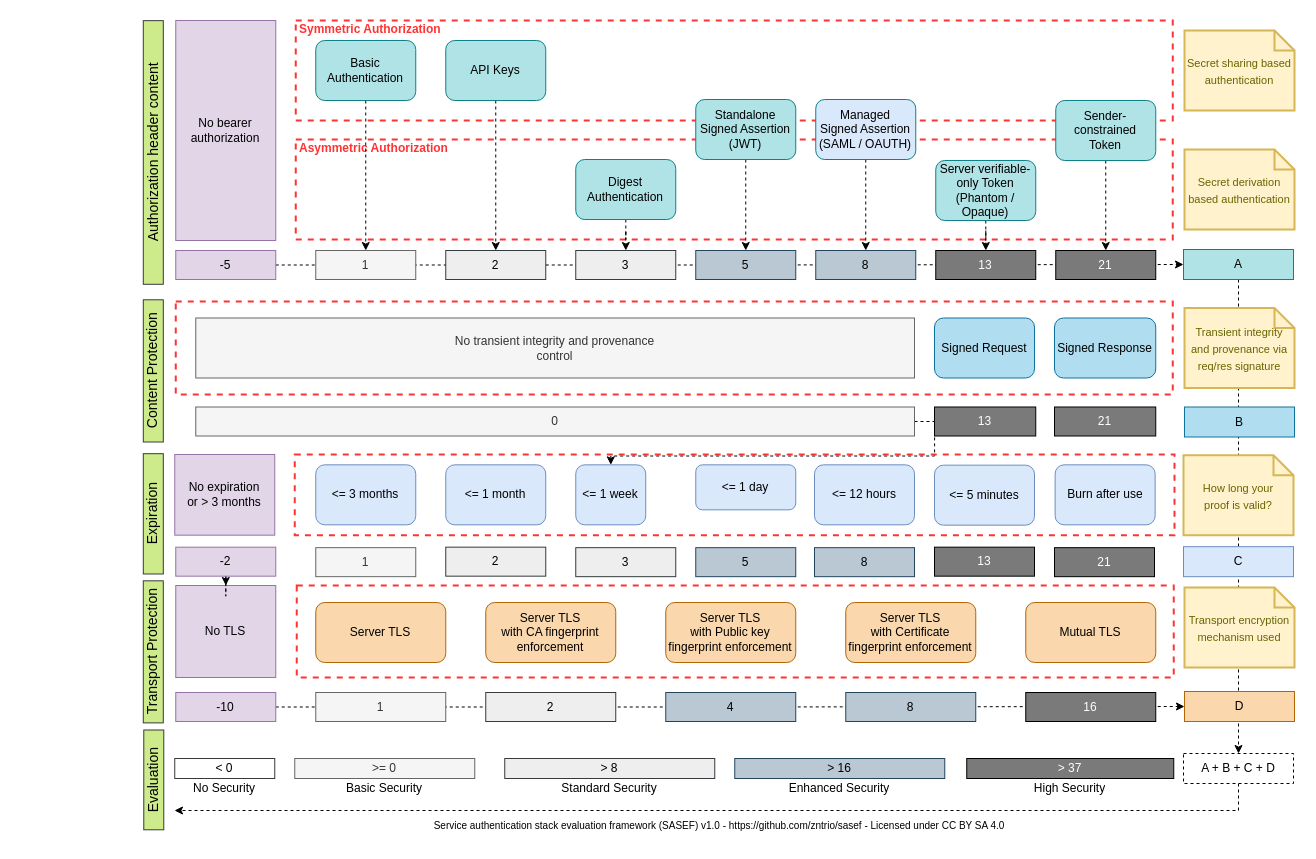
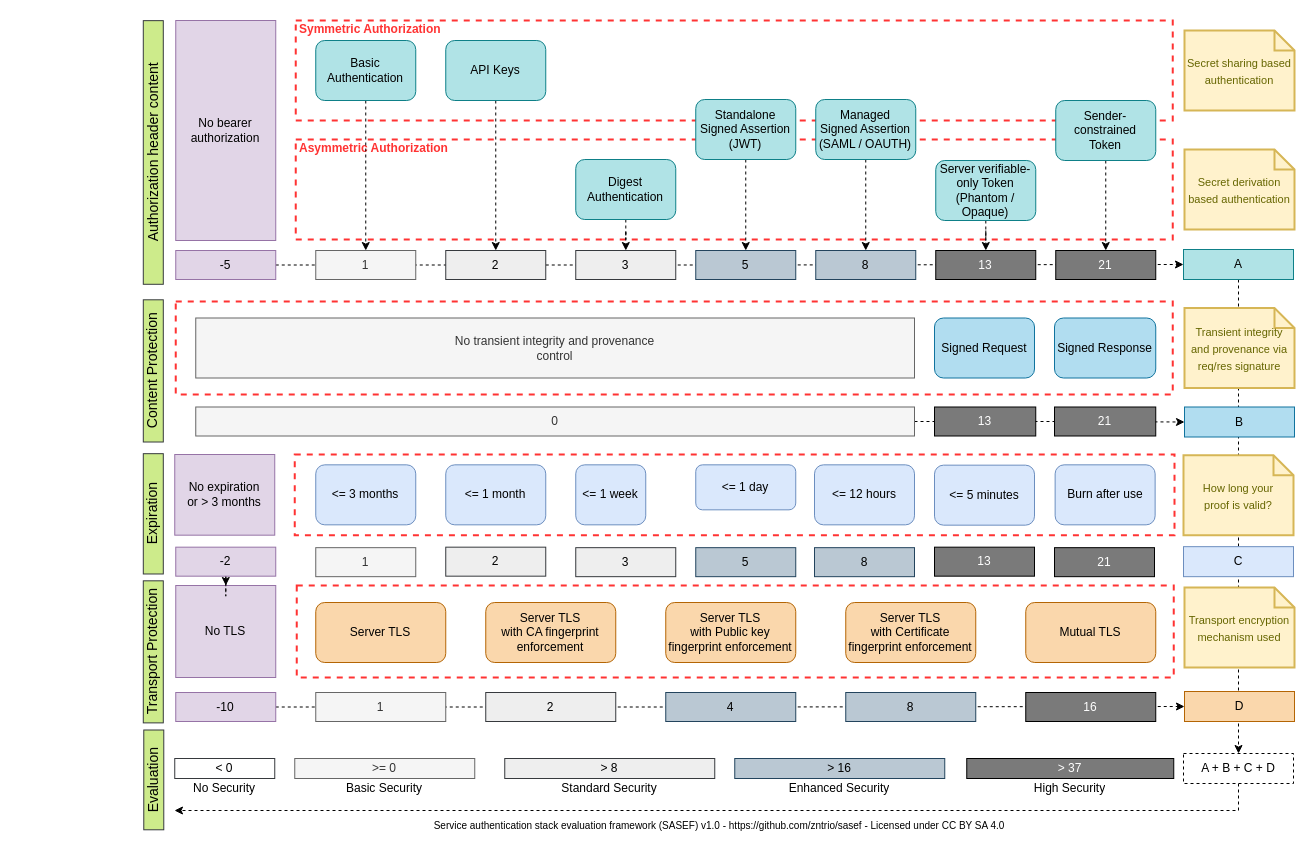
node "Managed Signed Assertion (SAML / OAUTH)": fillcolor #dae8fc -> #b0e3e6
edge "0" -> "<= 1 week": now "0" -> "B"
